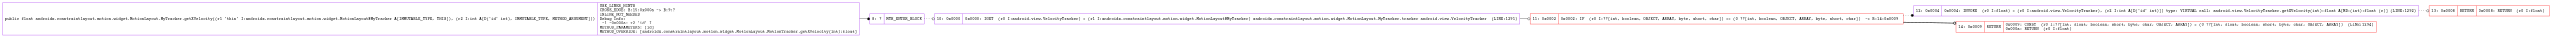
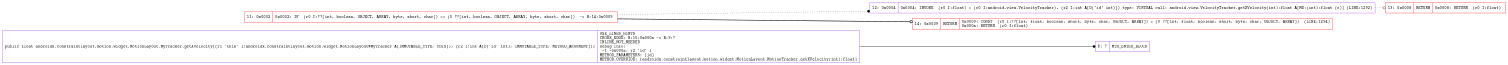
node "10: 0x0000": removed
